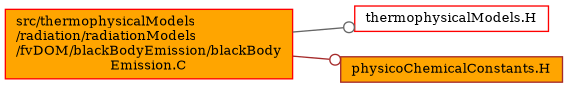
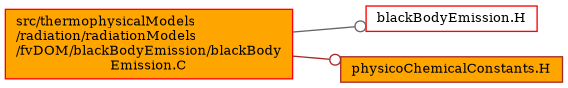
node "thermophysicalModels.H": label "thermophysicalModels.H" -> "blackBodyEmission.H"
